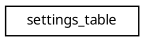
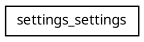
node "settings_table": label "settings_table" -> "settings_settings"
